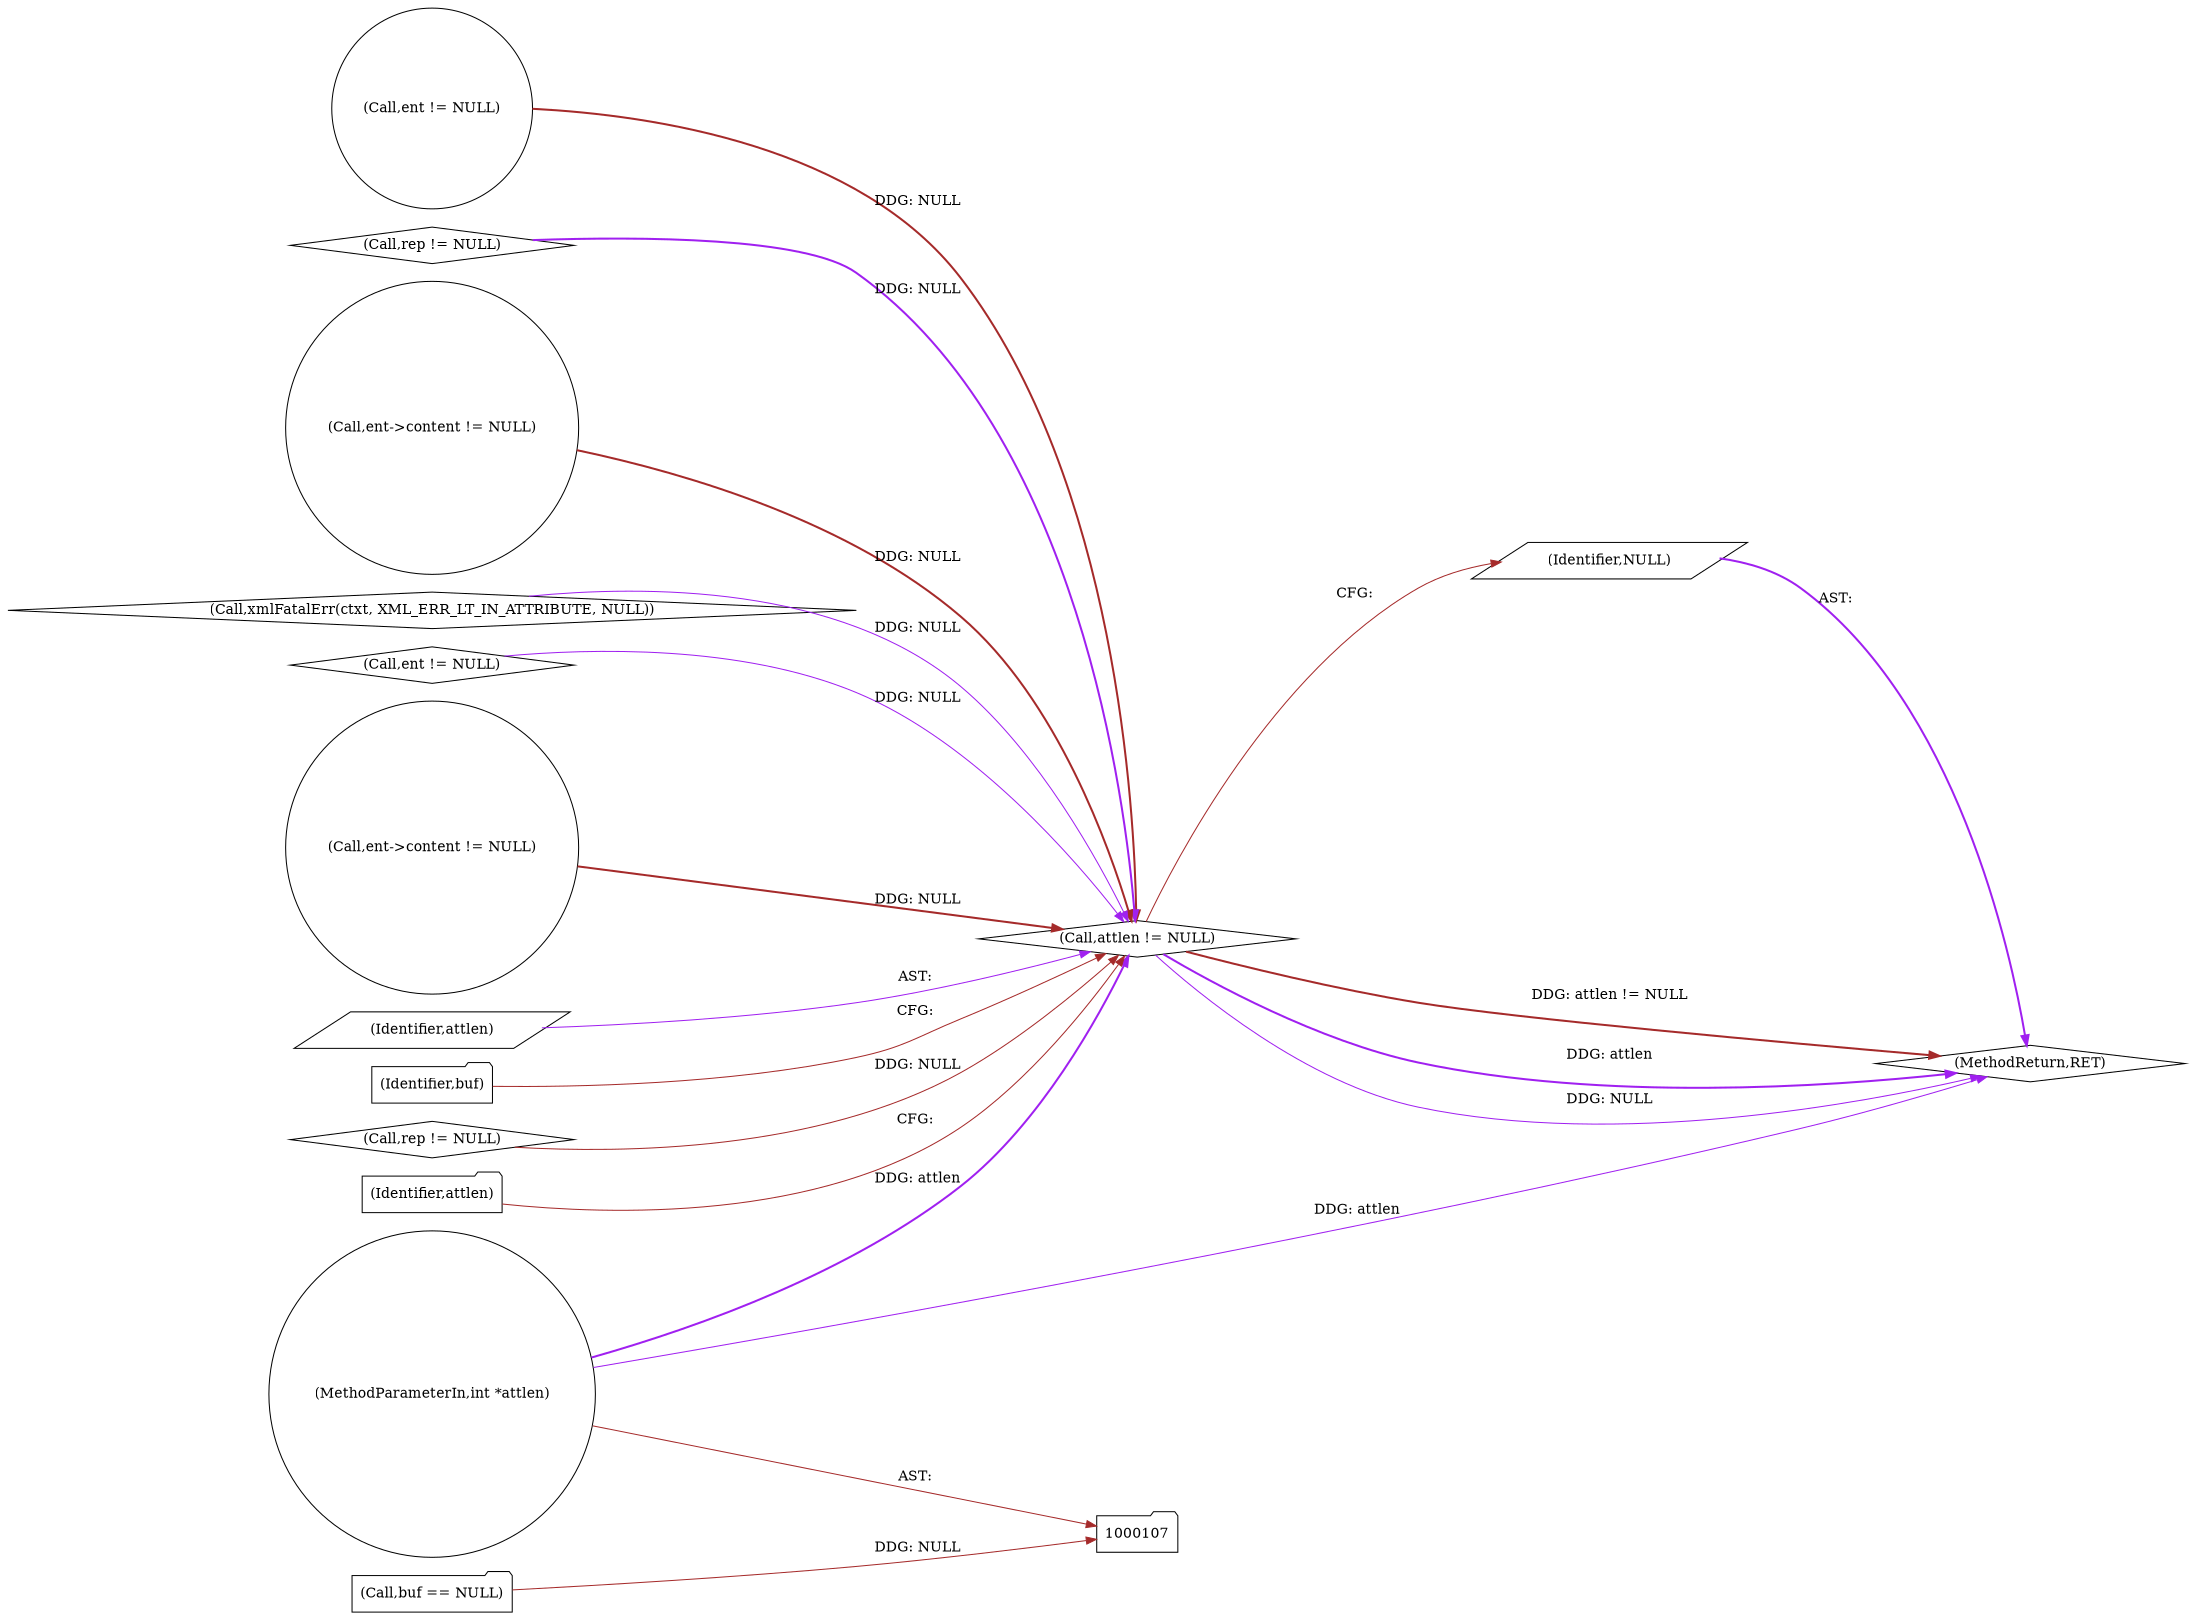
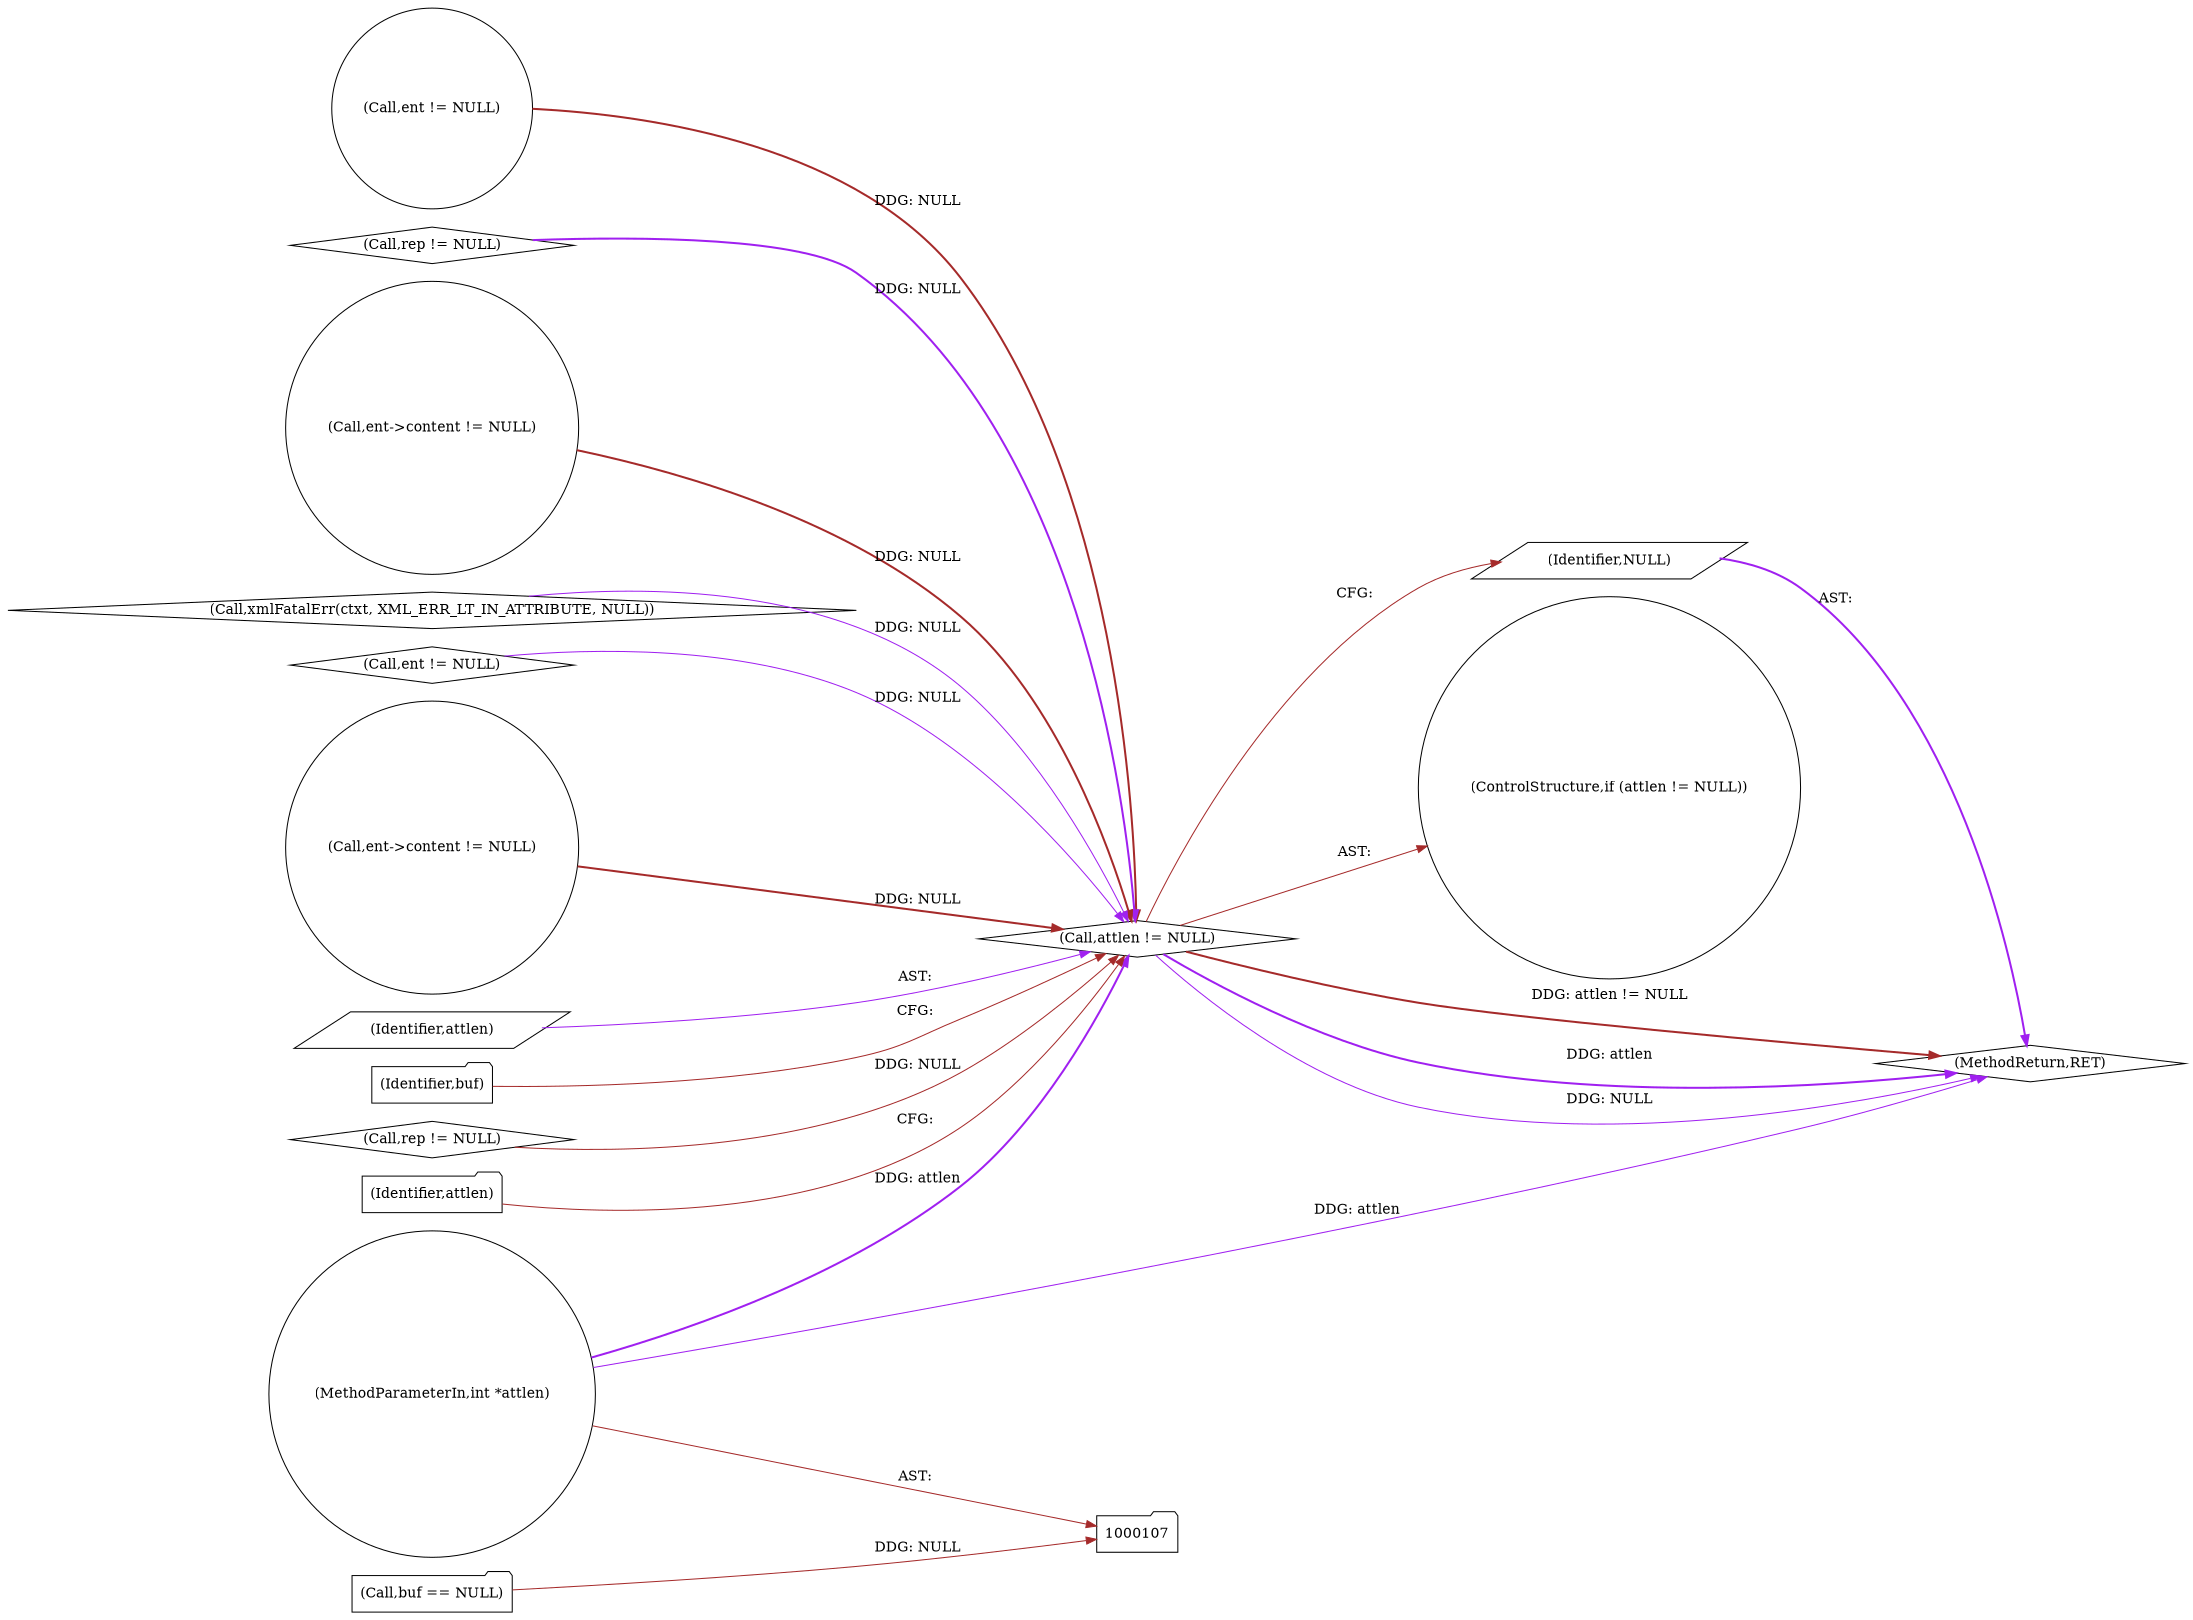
node "(ControlStructure,if (attlen != NULL))": added
